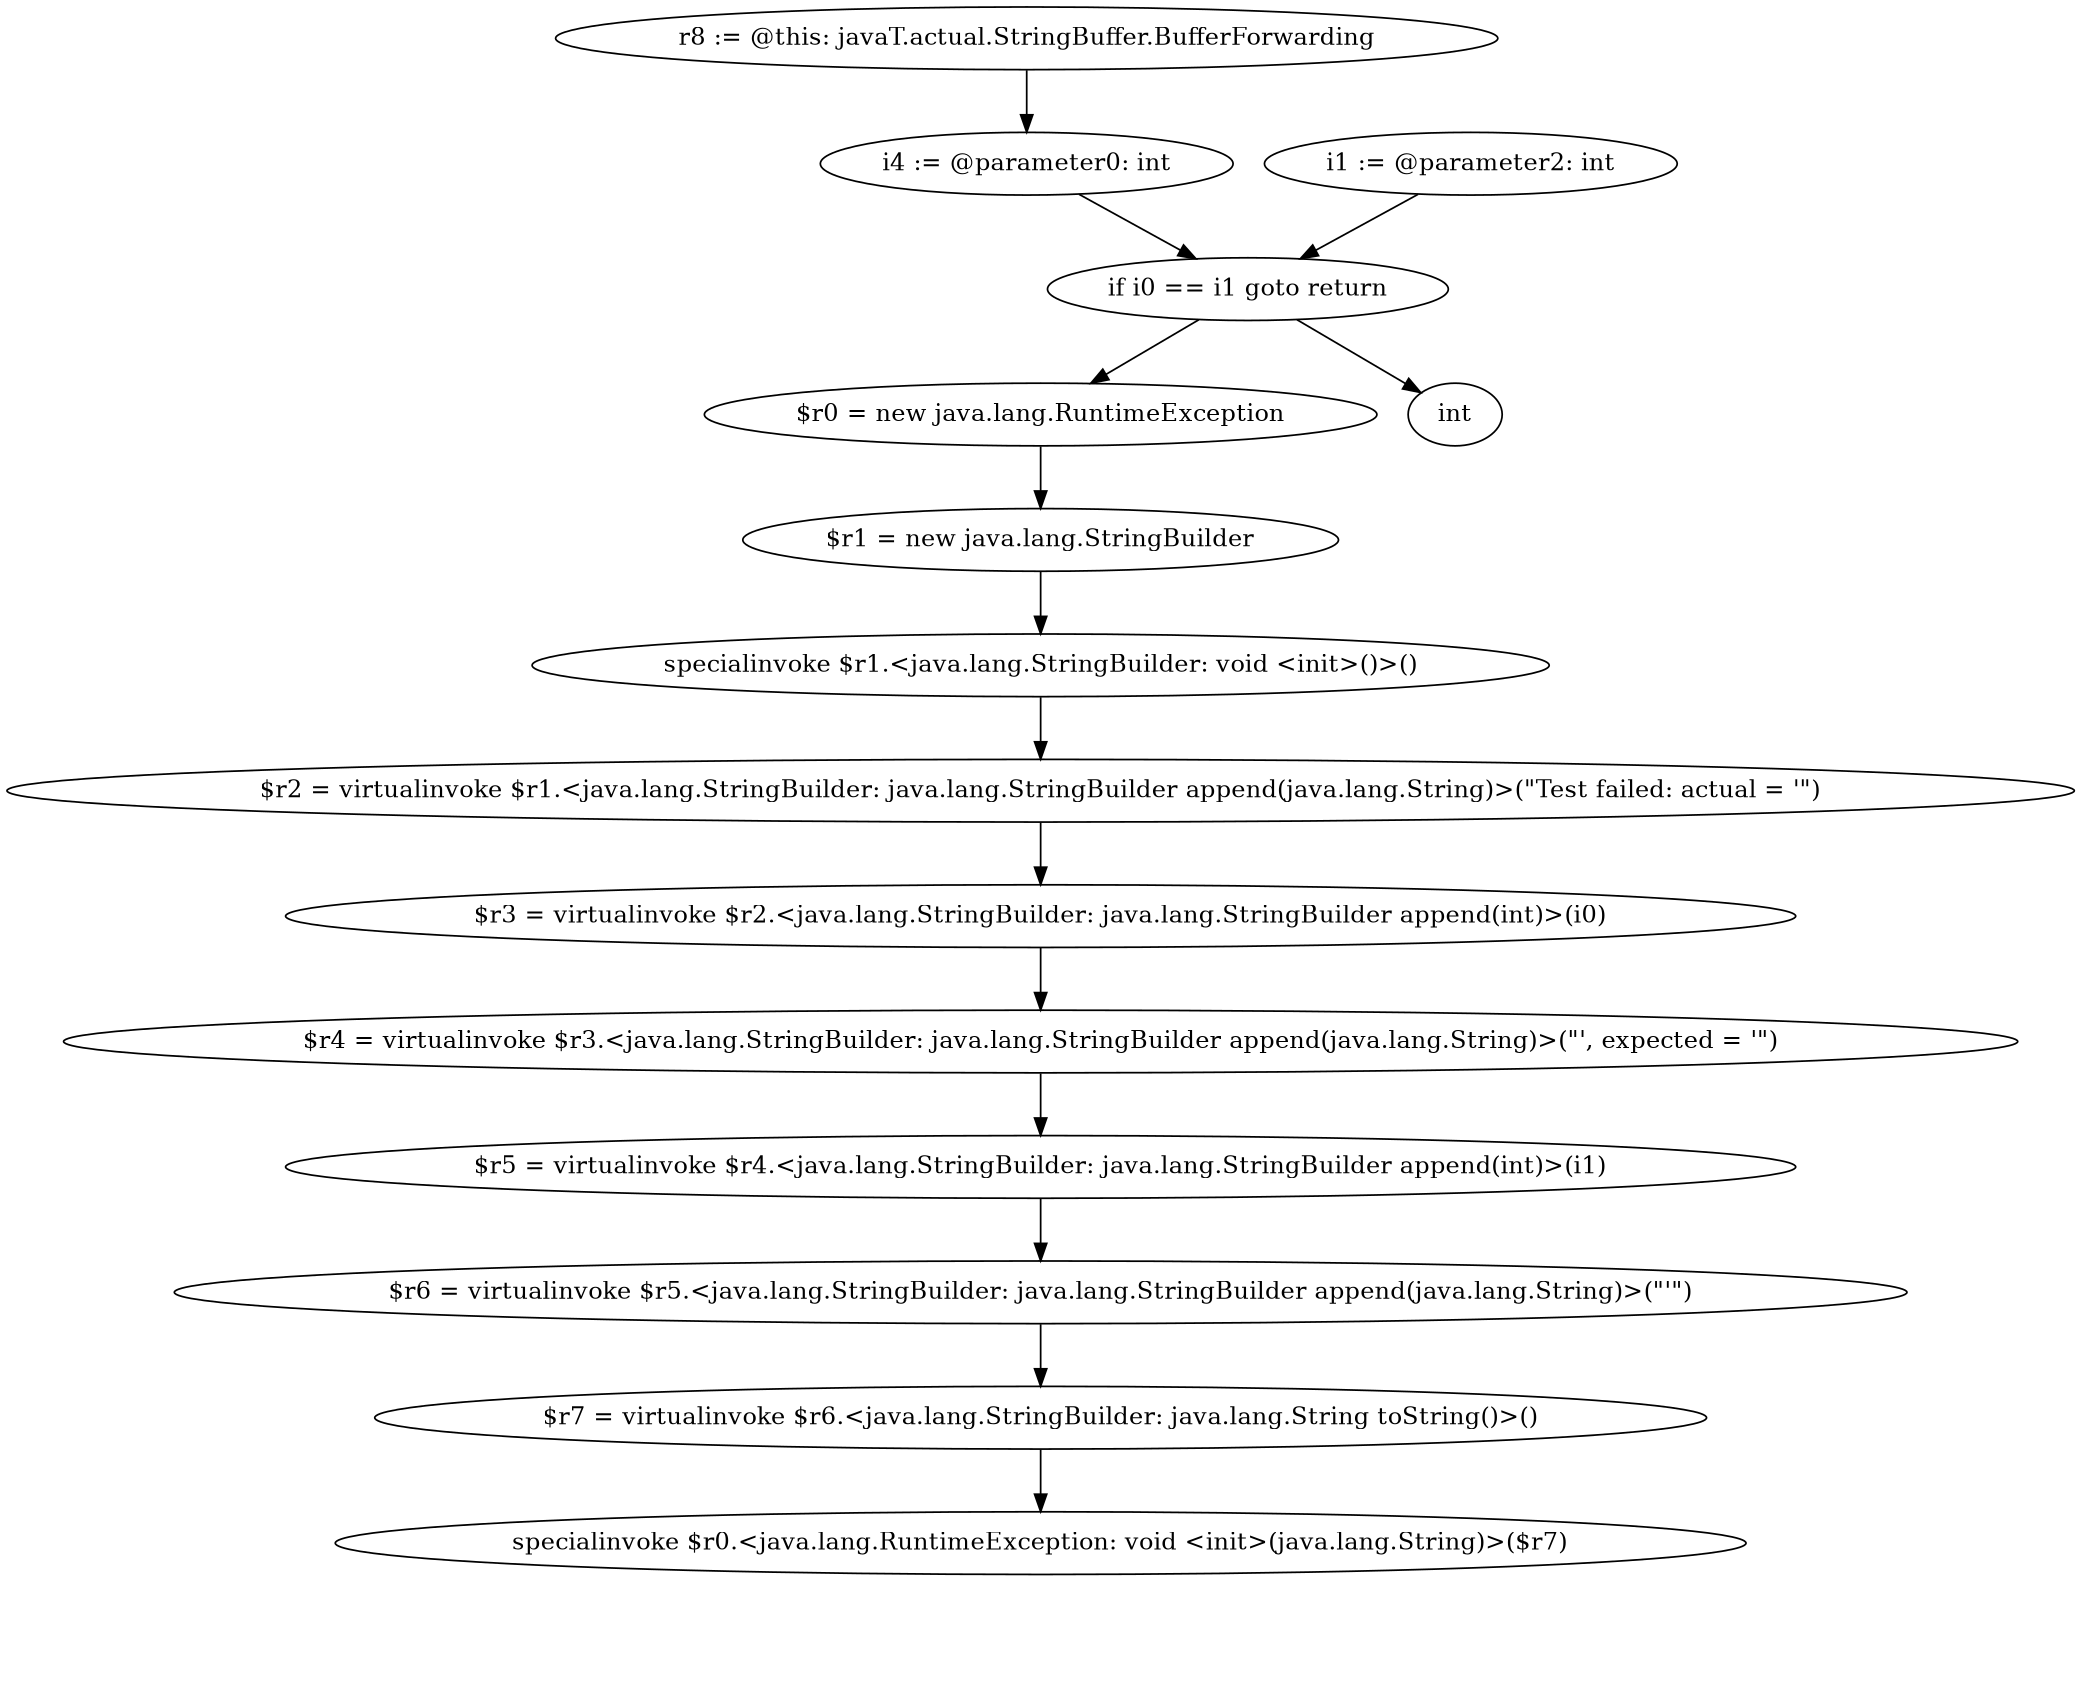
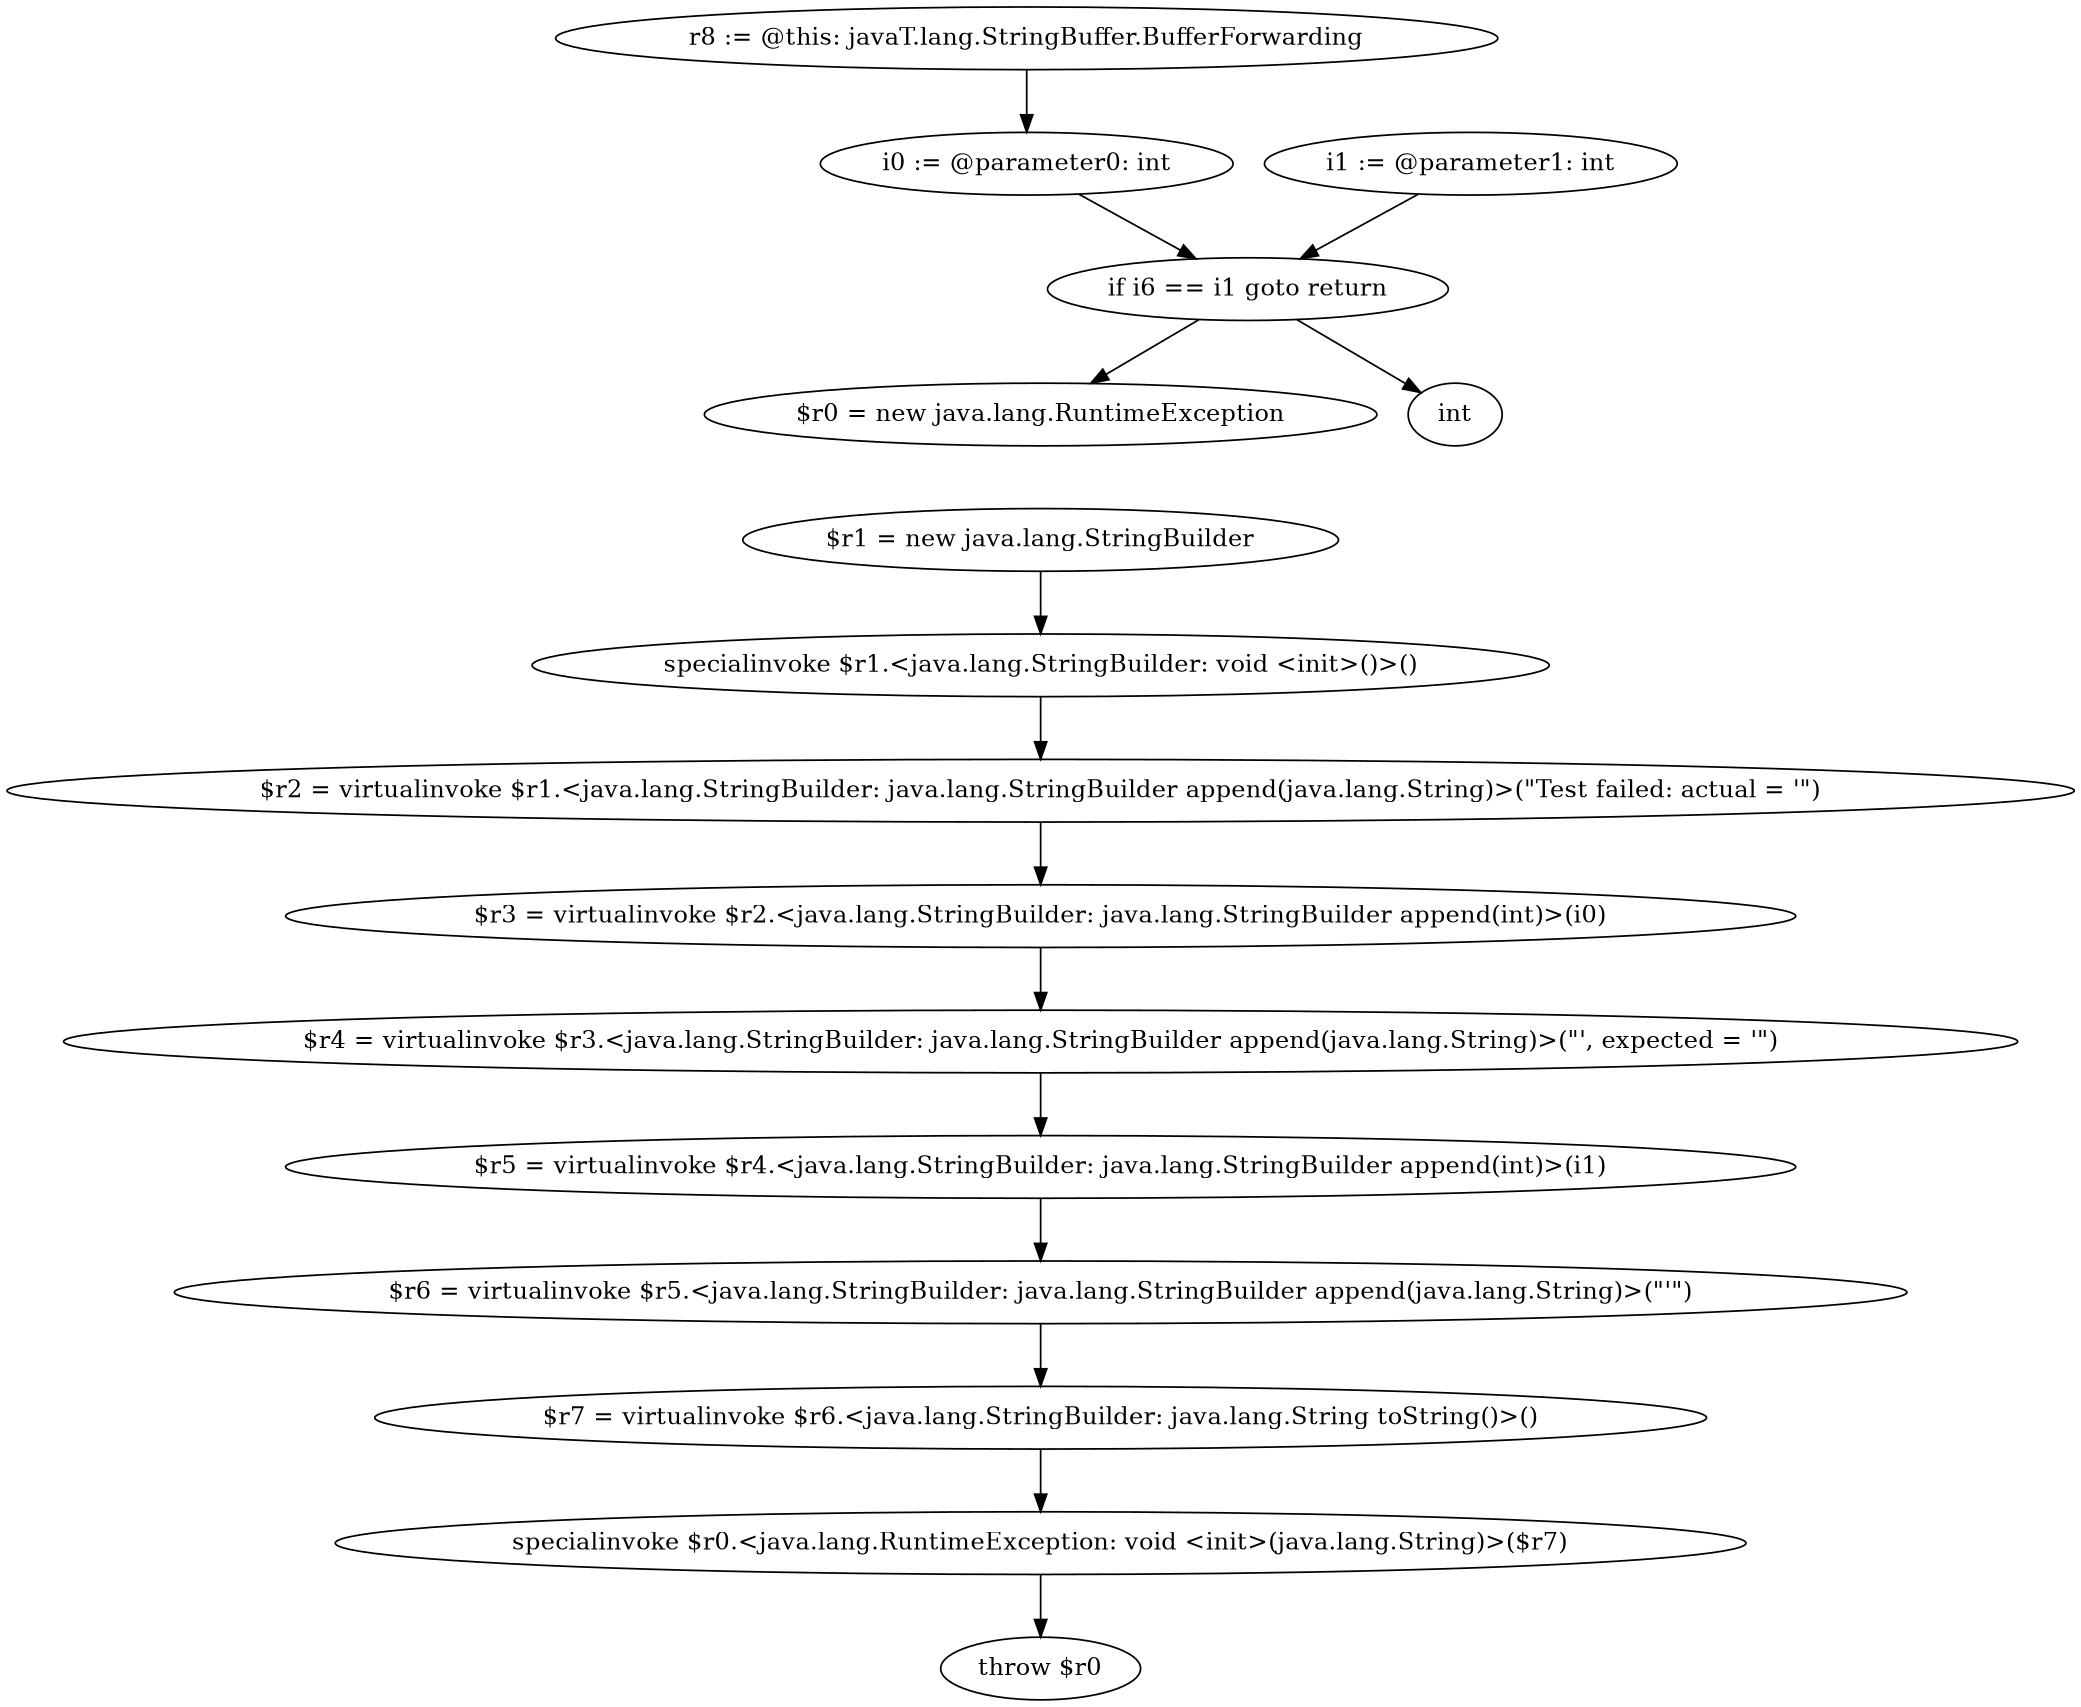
node "r8 := @this: javaT.actual.StringBuffer.BufferForwarding": label "r8 := @this: javaT.actual.StringBuffer.BufferForwarding" -> "r8 := @this: javaT.lang.StringBuffer.BufferForwarding"
node "i4 := @parameter0: int": label "i4 := @parameter0: int" -> "i0 := @parameter0: int"
node "i1 := @parameter2: int": label "i1 := @parameter2: int" -> "i1 := @parameter1: int"
node "if i0 == i1 goto return": label "if i0 == i1 goto return" -> "if i6 == i1 goto return"
edge "$r0 = new java.lang.RuntimeException" -> "$r1 = new java.lang.StringBuilder": removed
node "throw $r0": added
